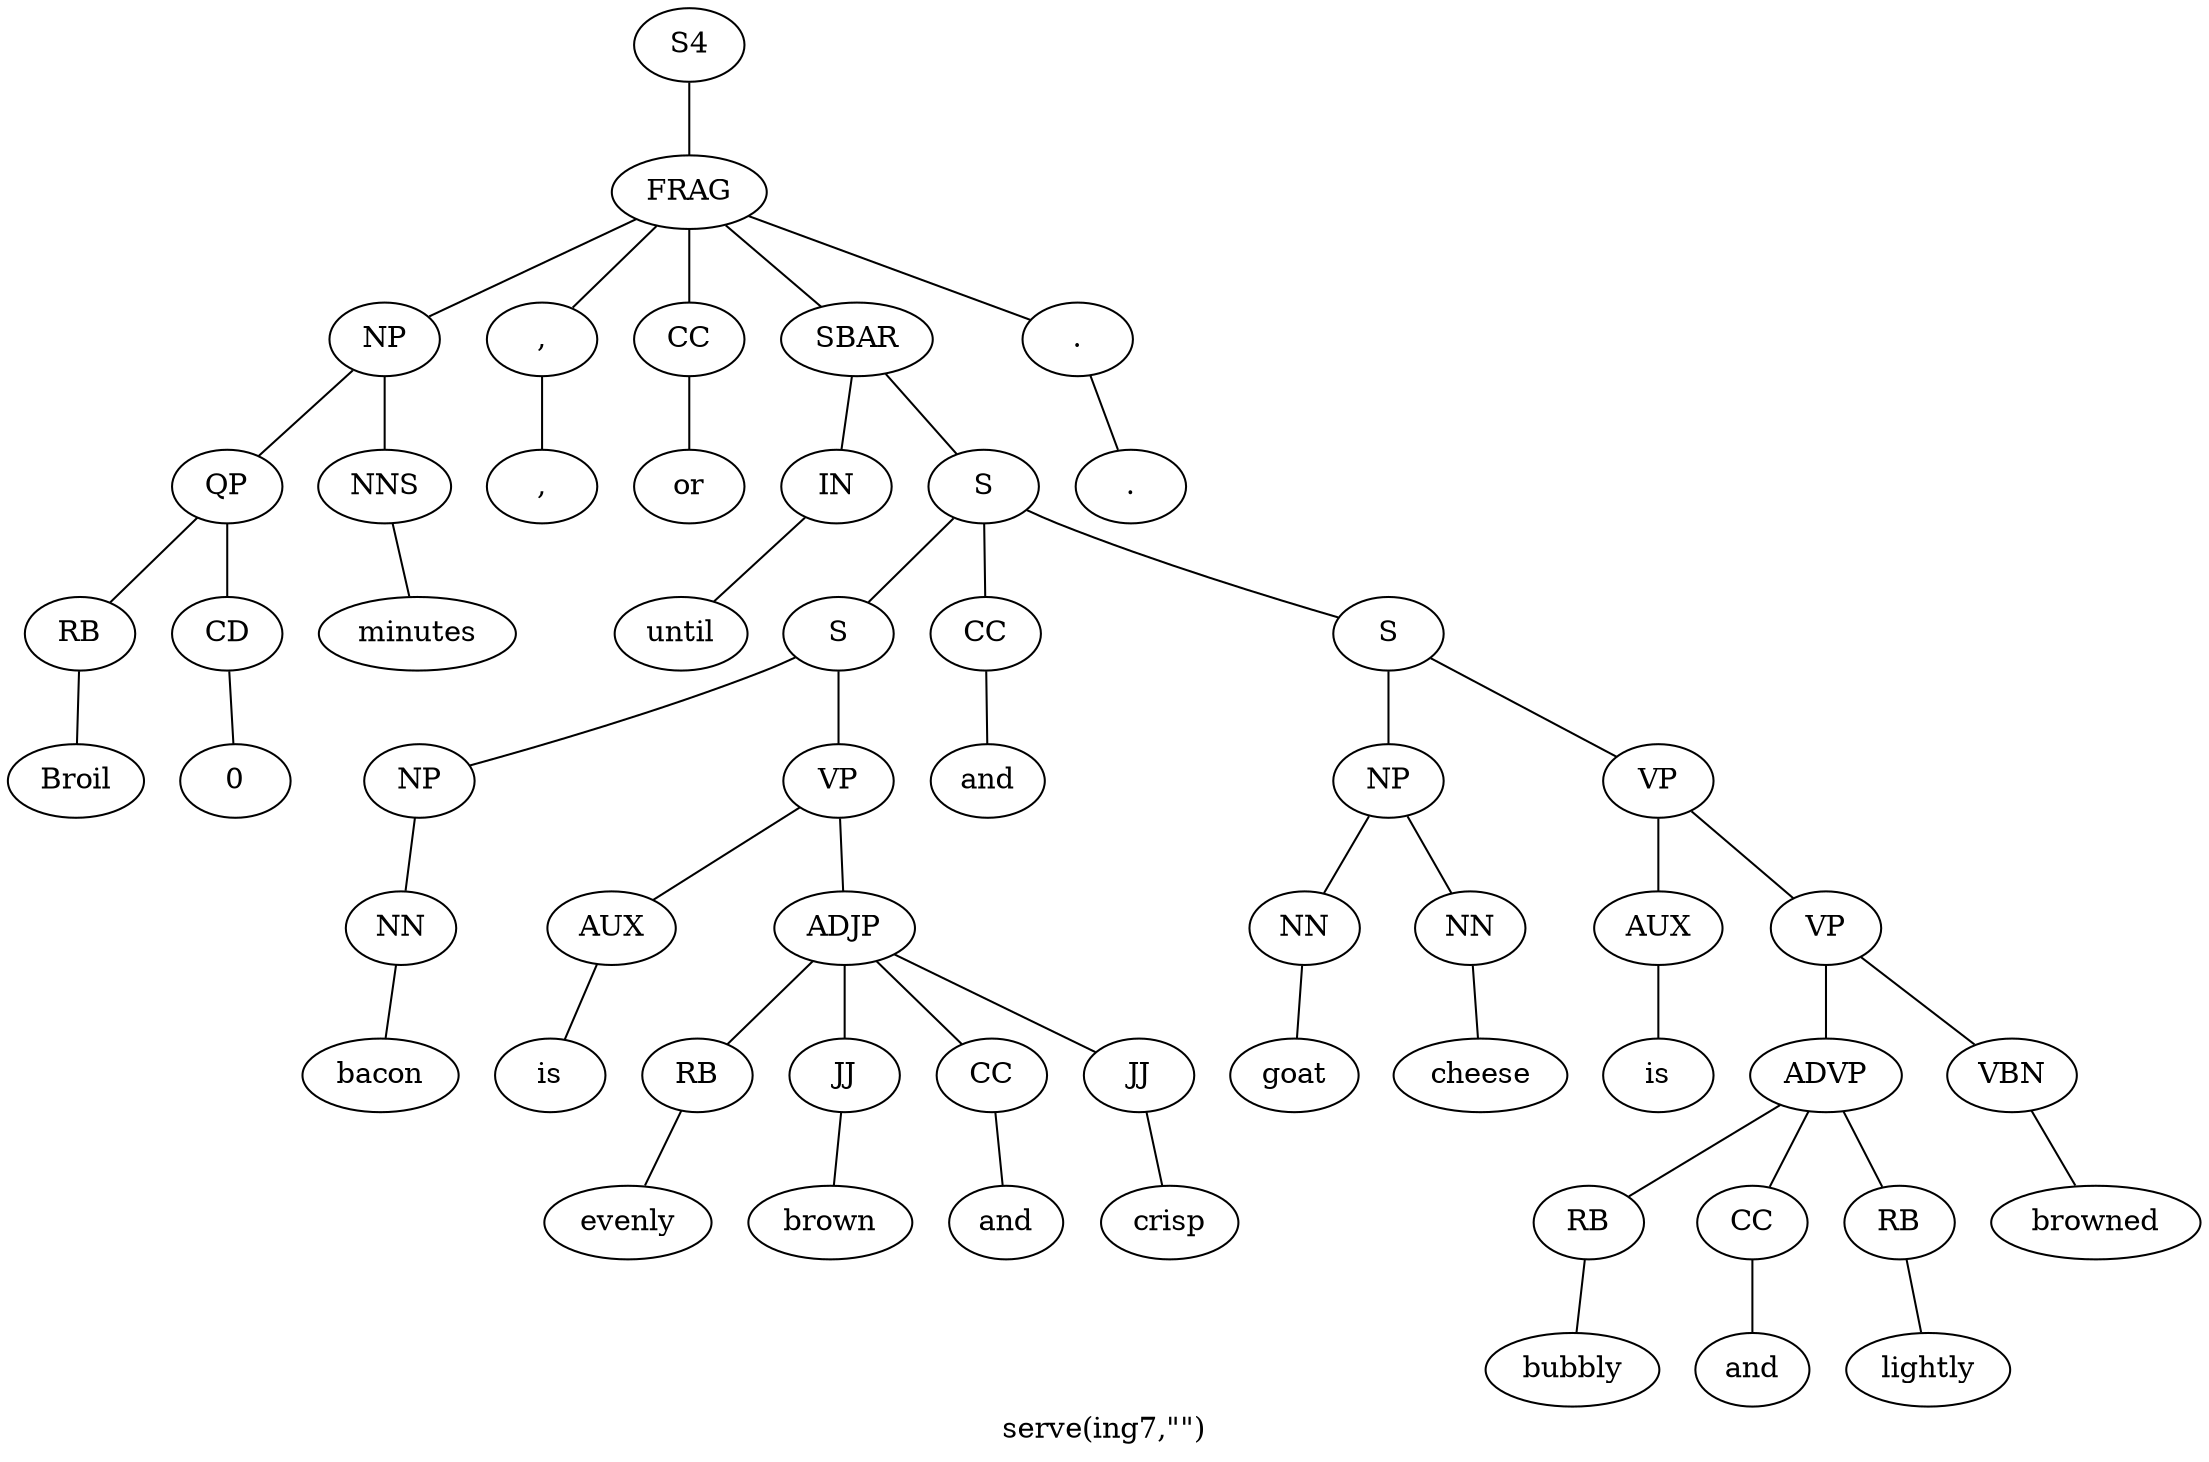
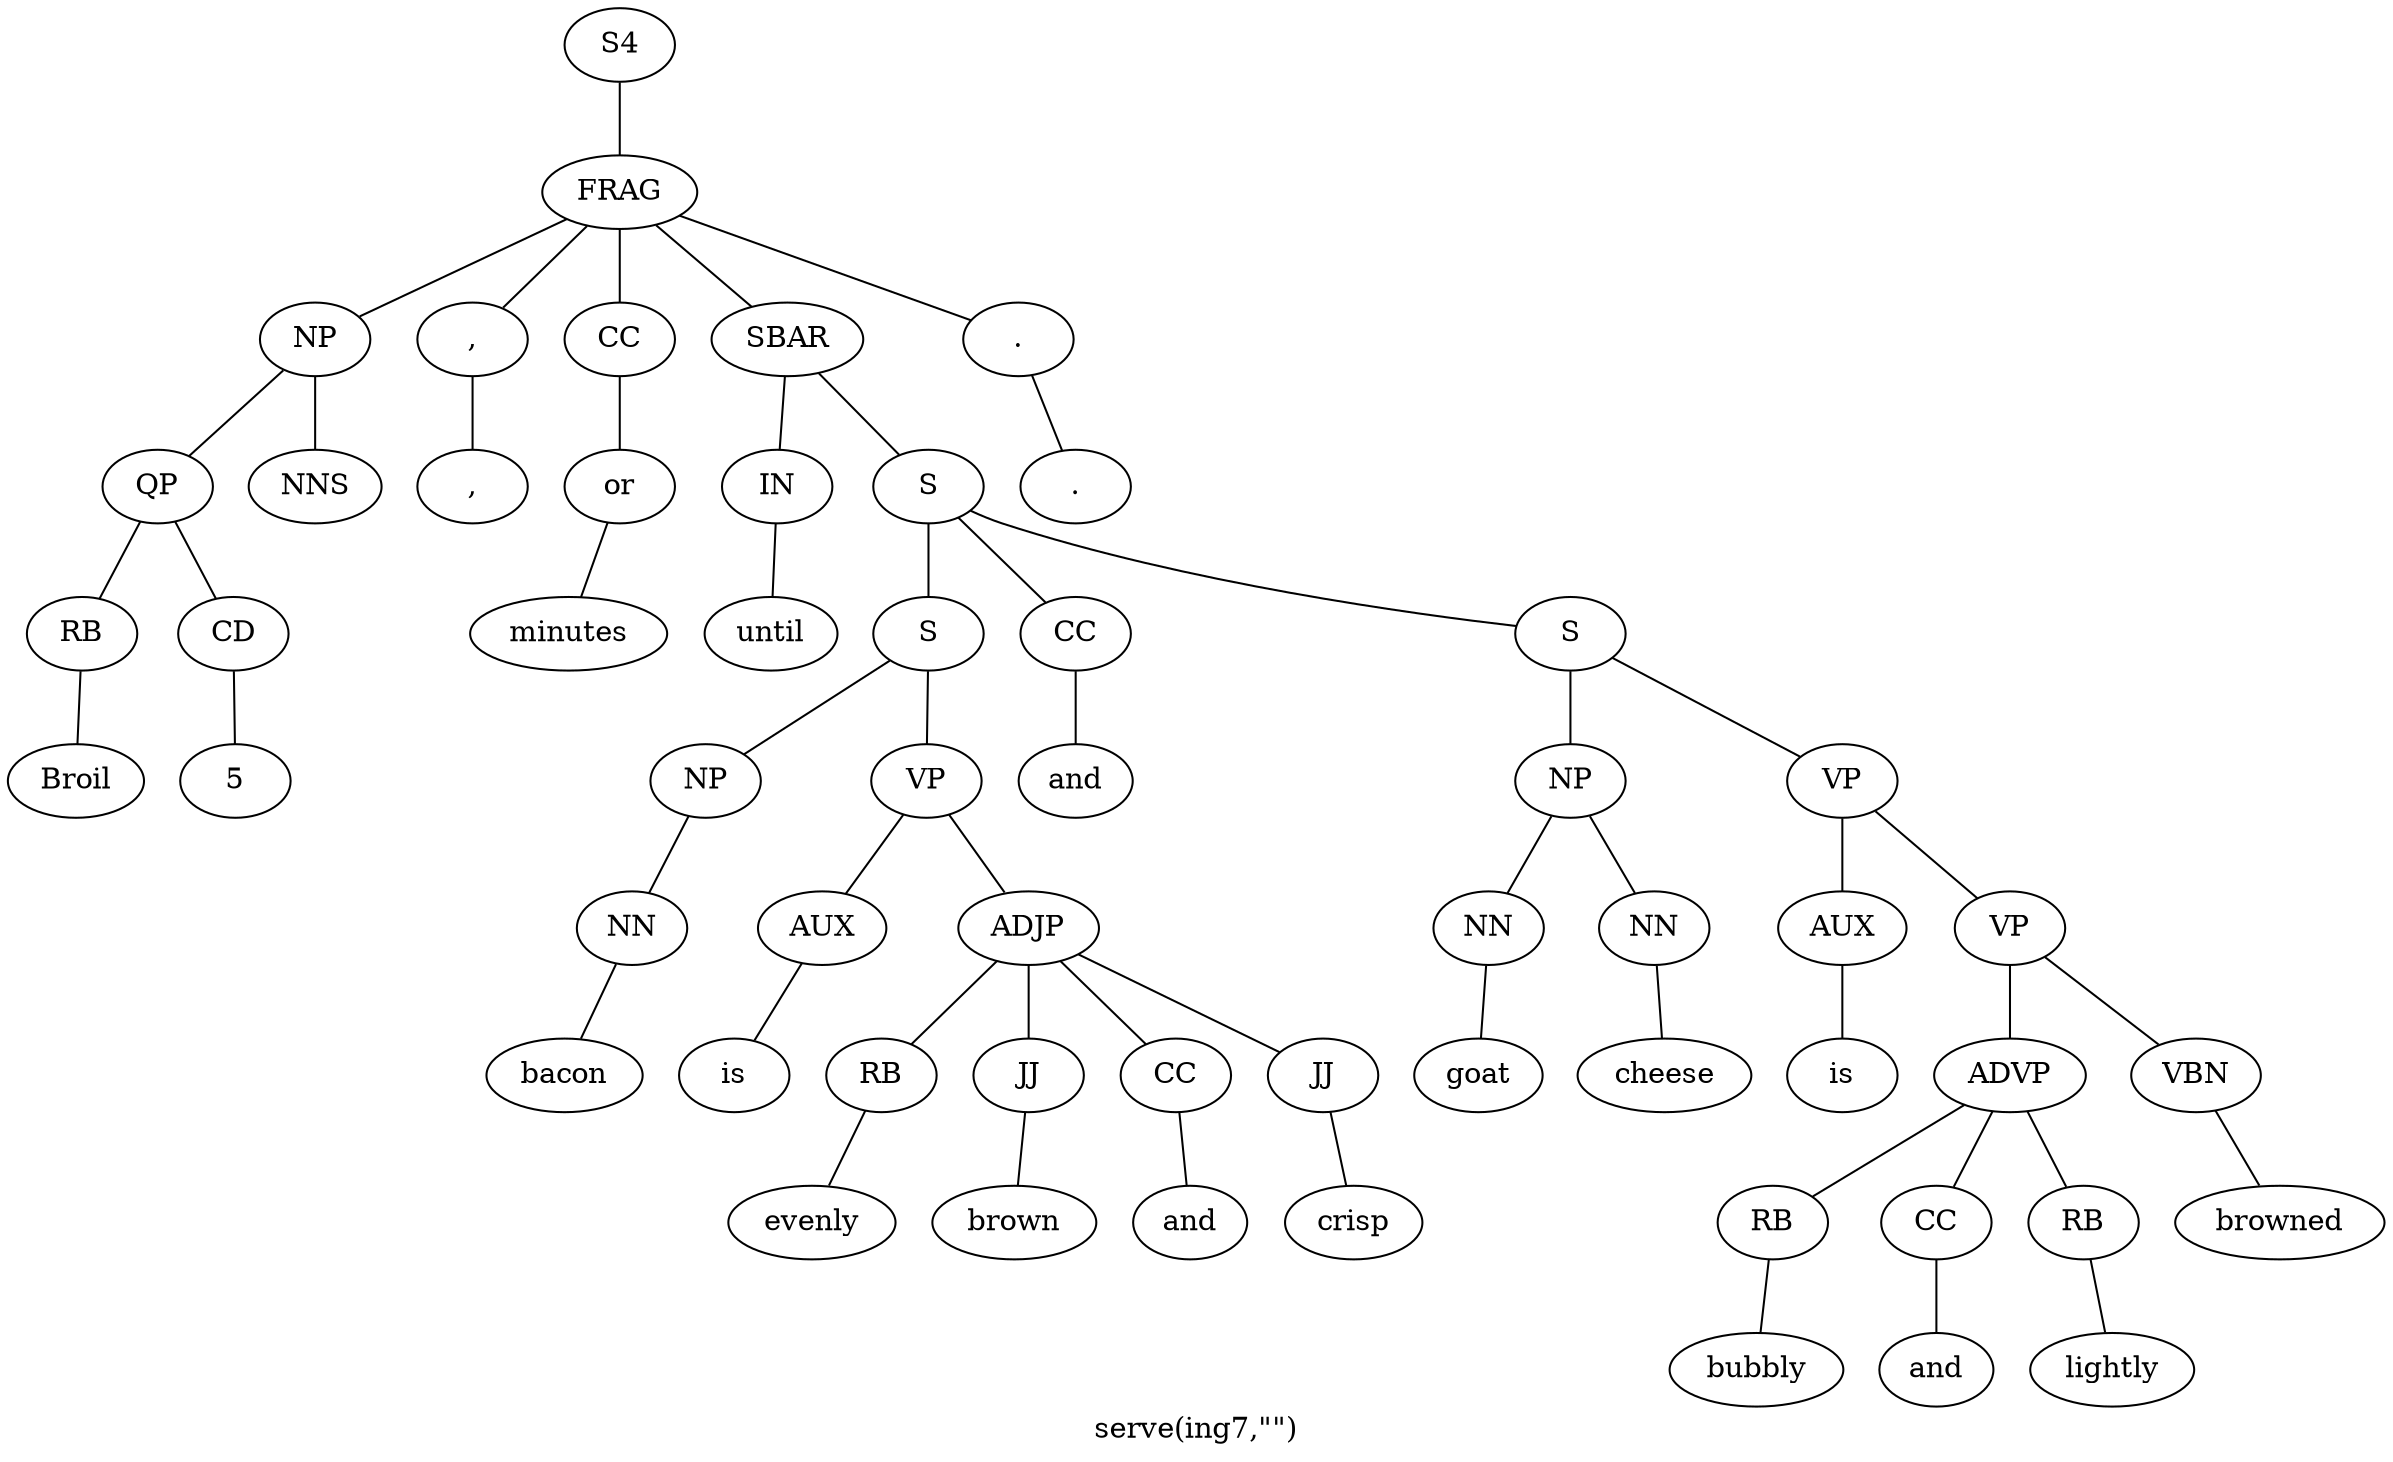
edge "NNS" -- "minutes": now "or" -- "minutes"
node "0": label "0" -> "5"
